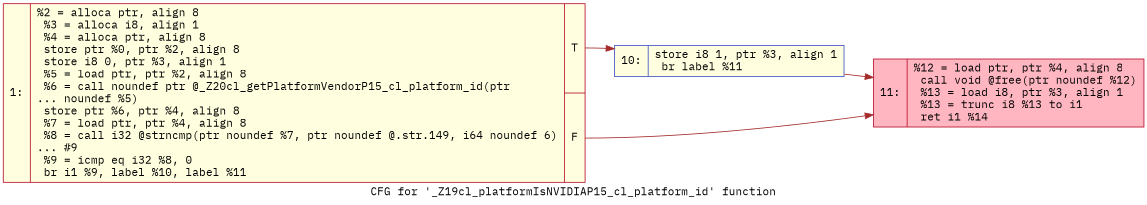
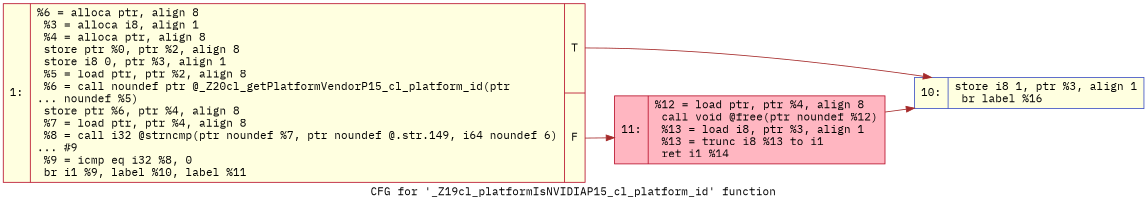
node "1:": text "%2 = alloca ptr, align 8" -> "%6 = alloca ptr, align 8"
node "10:": text "br label %11" -> "br label %16"
edge "10:" -> "11:": reversed
